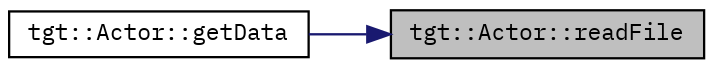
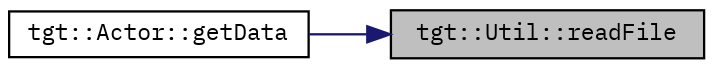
node "tgt::Actor::readFile": label "tgt::Actor::readFile" -> "tgt::Util::readFile"
